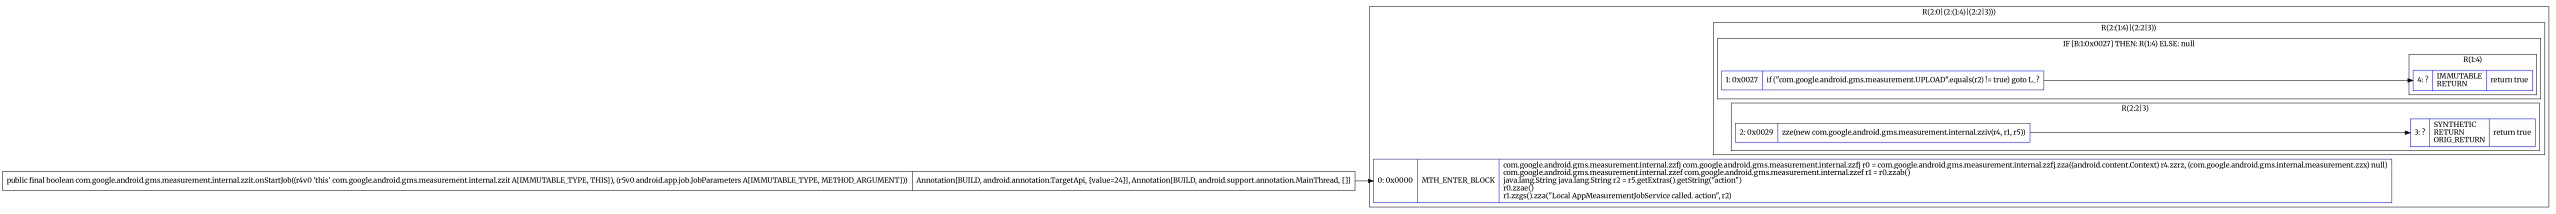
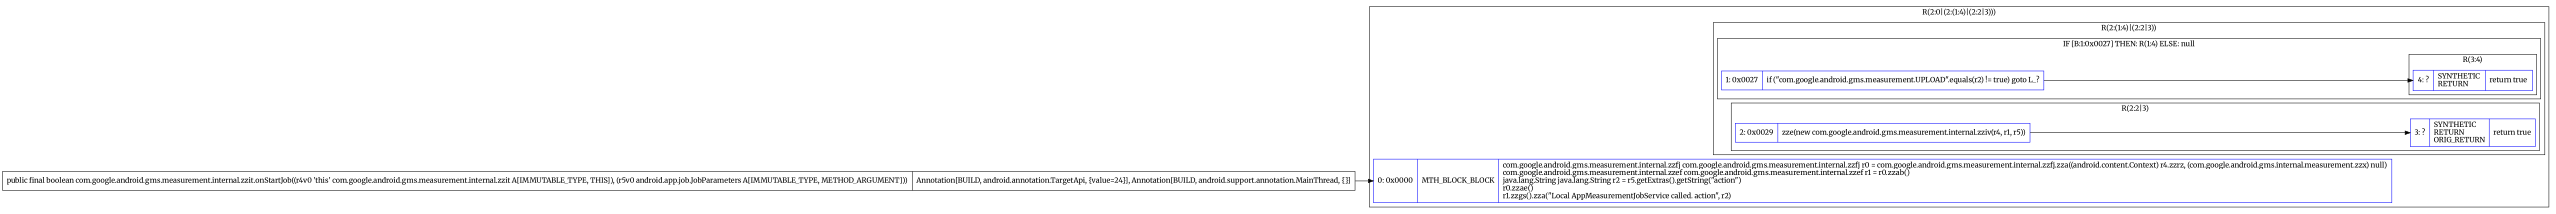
cluster "R(1:4)": label "R(1:4)" -> "R(3:4)"
node "4: ?": text "IMMUTABLE" -> "SYNTHETIC"
node "0: 0x0000": text "MTH_ENTER_BLOCK" -> "MTH_BLOCK_BLOCK"
